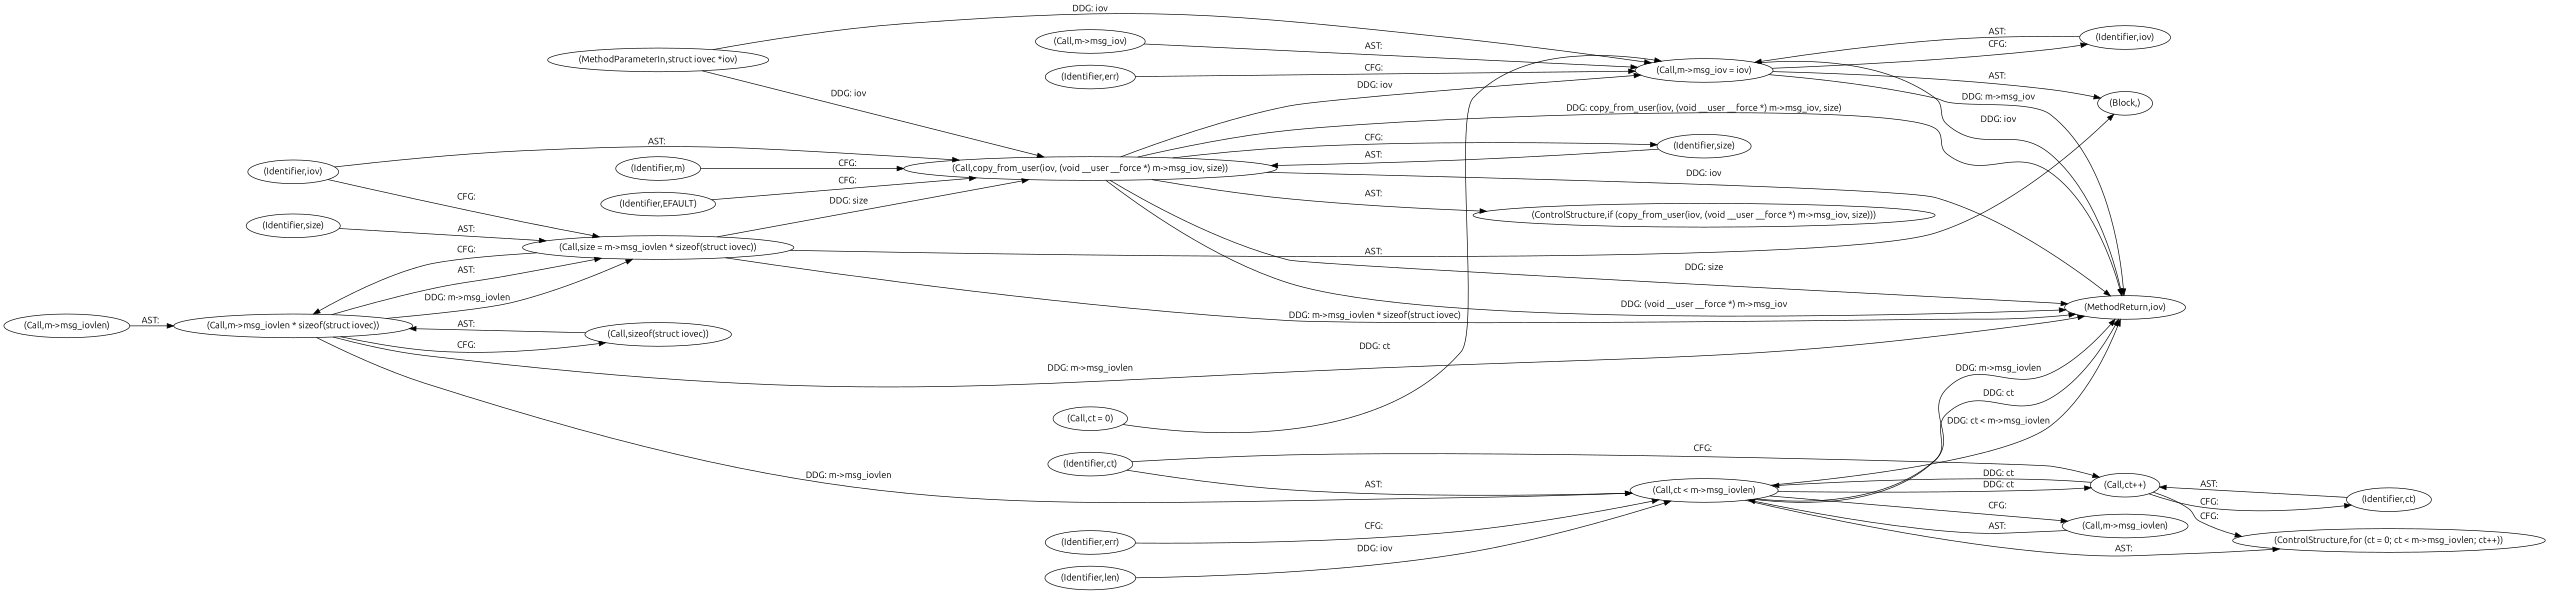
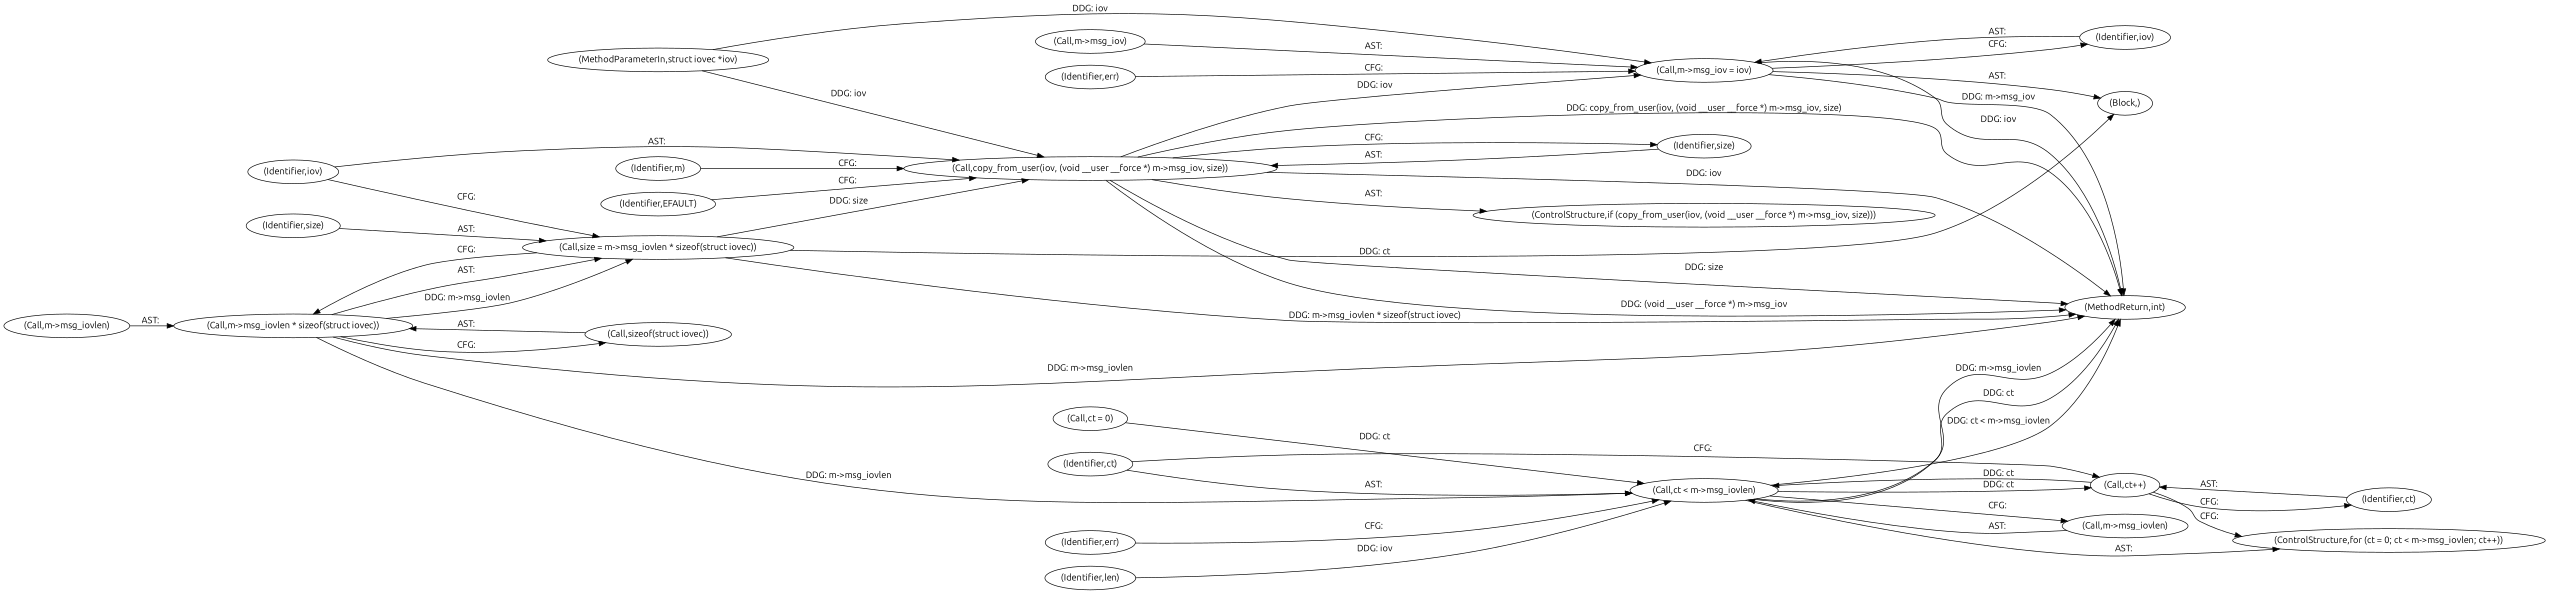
edge "(Call,size = m->msg_iovlen * sizeof(struct iovec))" -> "(Block,)": label "AST: " -> "DDG: ct"
node "(MethodReturn,iov)": label "(MethodReturn,iov)" -> "(MethodReturn,int)"
edge "(Call,ct = 0)" -> "(Call,m->msg_iov = iov)": now "(Call,ct = 0)" -> "(Call,ct < m->msg_iovlen)"
